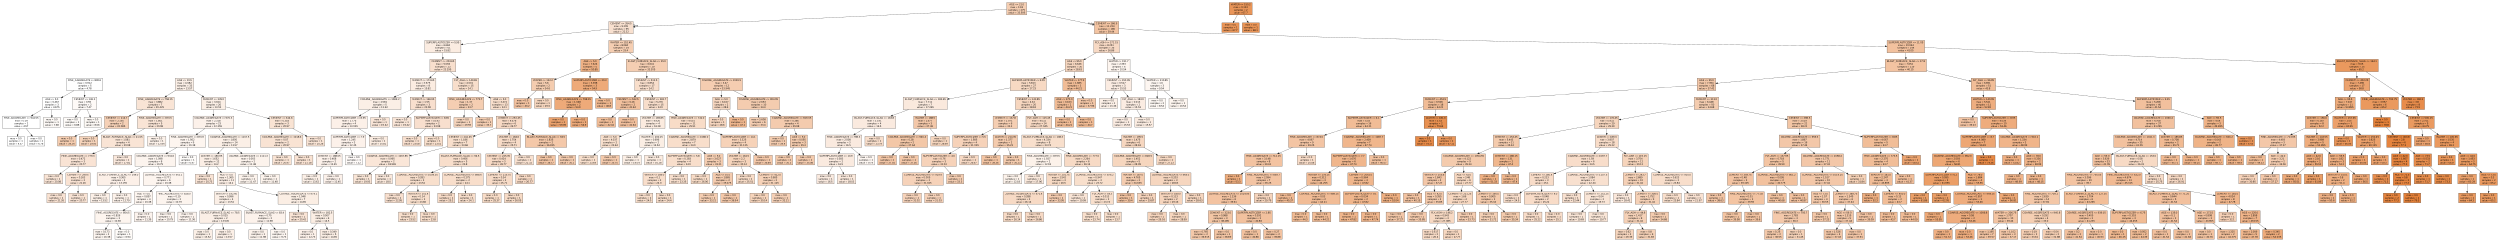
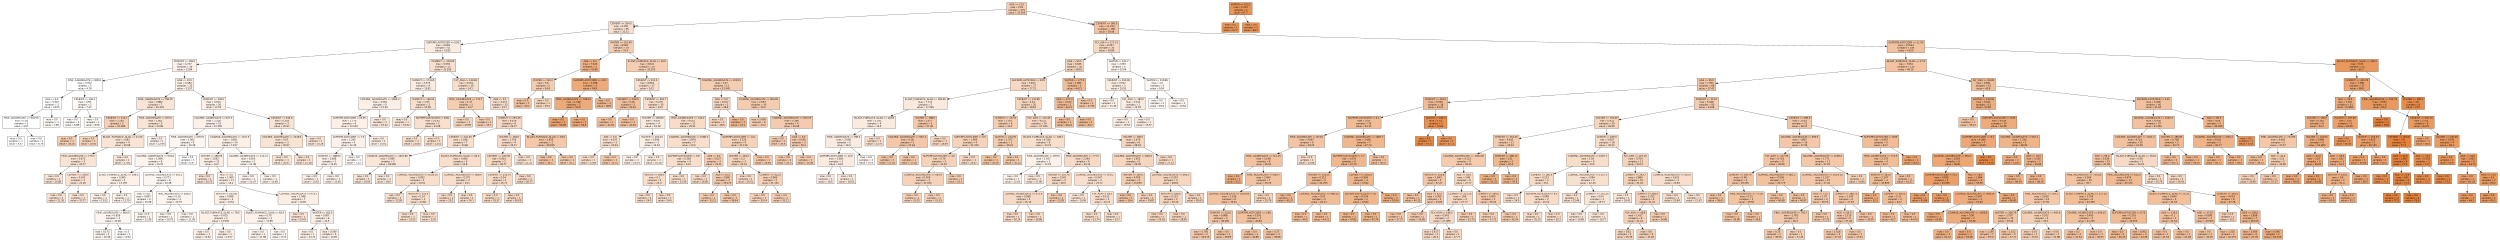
node "CEMENT <= 155.0 mae = 4.737 samples = 38 value = 12.84": added
edge "mae = 0.0 samples = 1 value = 78.8" -> "CEMENT <= 400.8 mae = 2.8 samples = 6 value = 77.3": now "WATER <= 160.3 mae = 3.8 samples = 8 value = 72.5" -> "CEMENT <= 400.8 mae = 2.8 samples = 6 value = 77.3"
edge "CEMENT <= 253.45 mae = 5.443 samples = 11 value = 35.34" -> "CEMENT <= 286.15 mae = 1.31 samples = 2 value = 47.4": added
